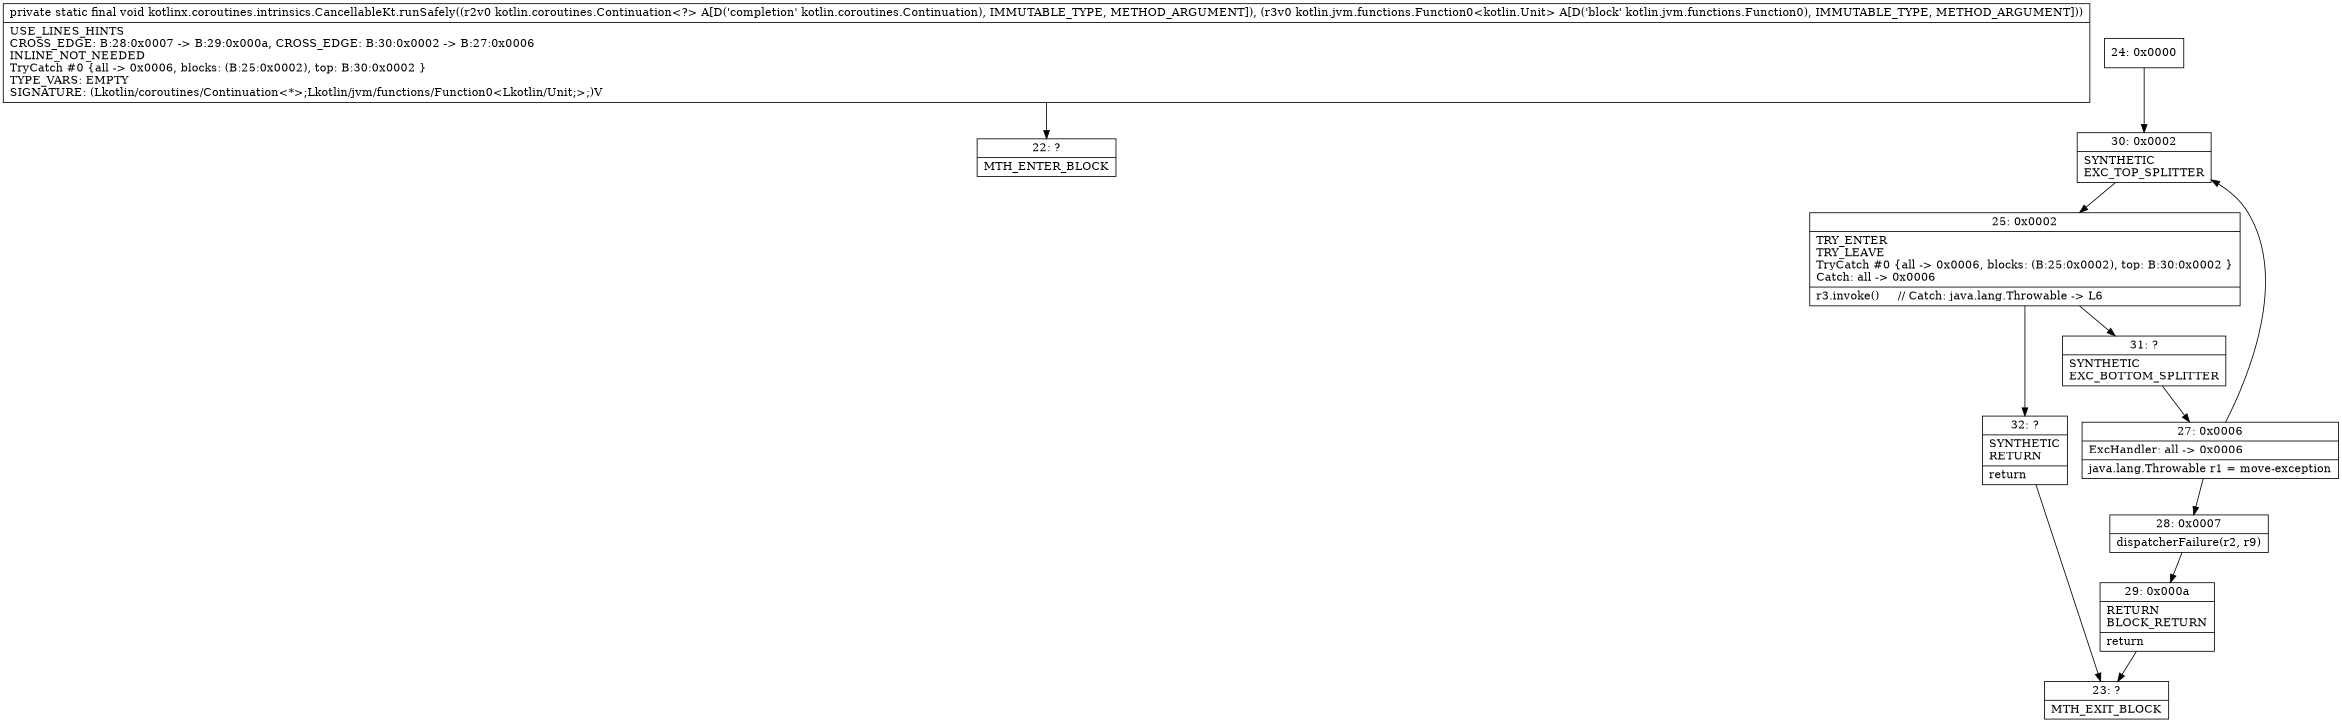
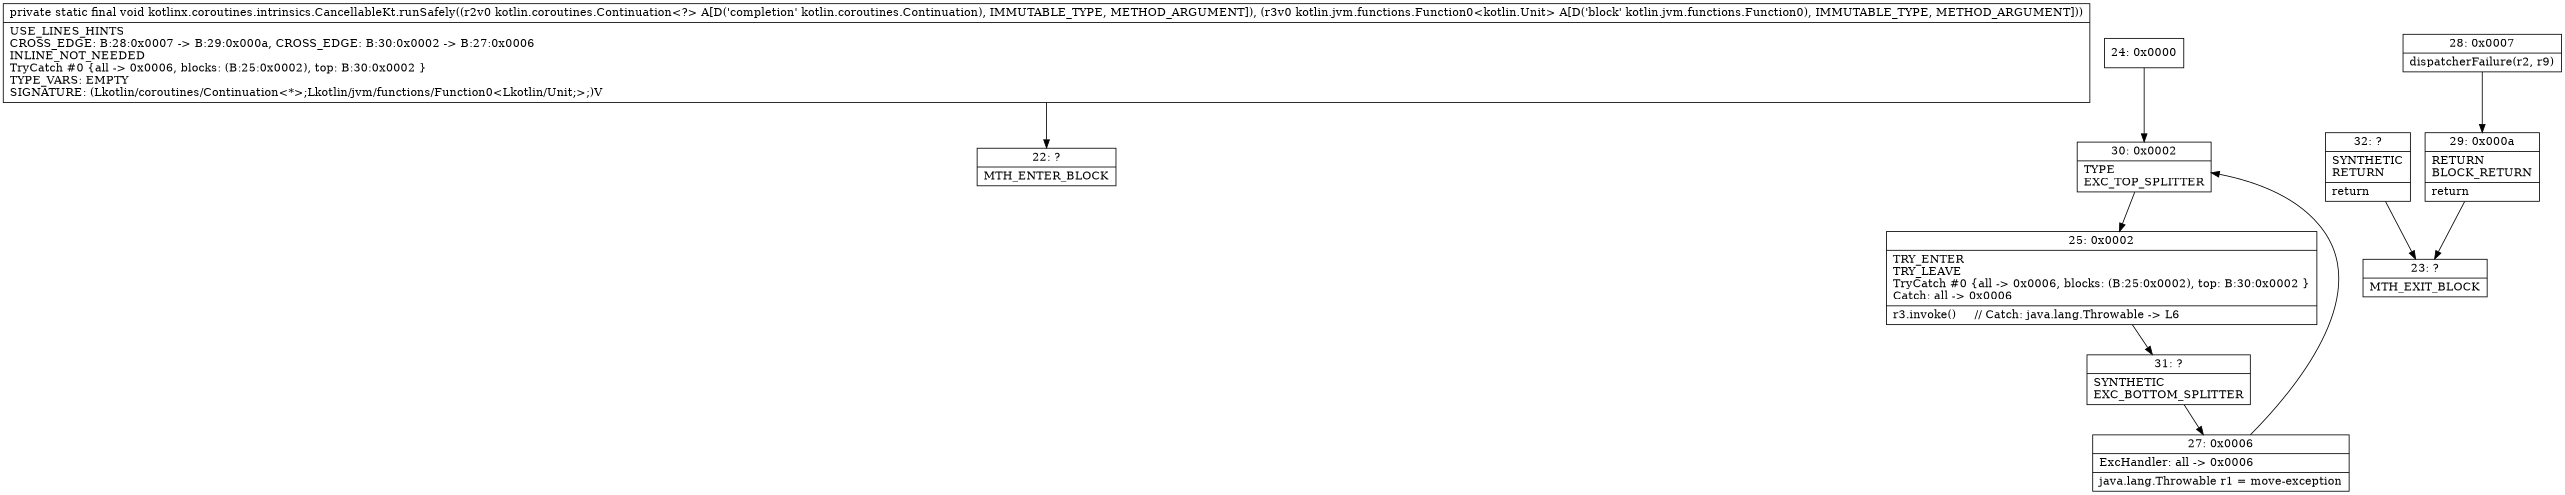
node "30: 0x0002": text "SYNTHETIC" -> "TYPE"
edge "25: 0x0002" -> "32: ?": removed
edge "27: 0x0006" -> "28: 0x0007": removed
